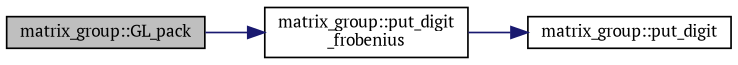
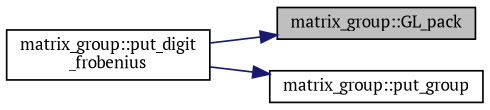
edge "matrix_group::GL_pack" -> "matrix_group::put_digit _frobenius": reversed
node "matrix_group::put_digit": label "matrix_group::put_digit" -> "matrix_group::put_group"
